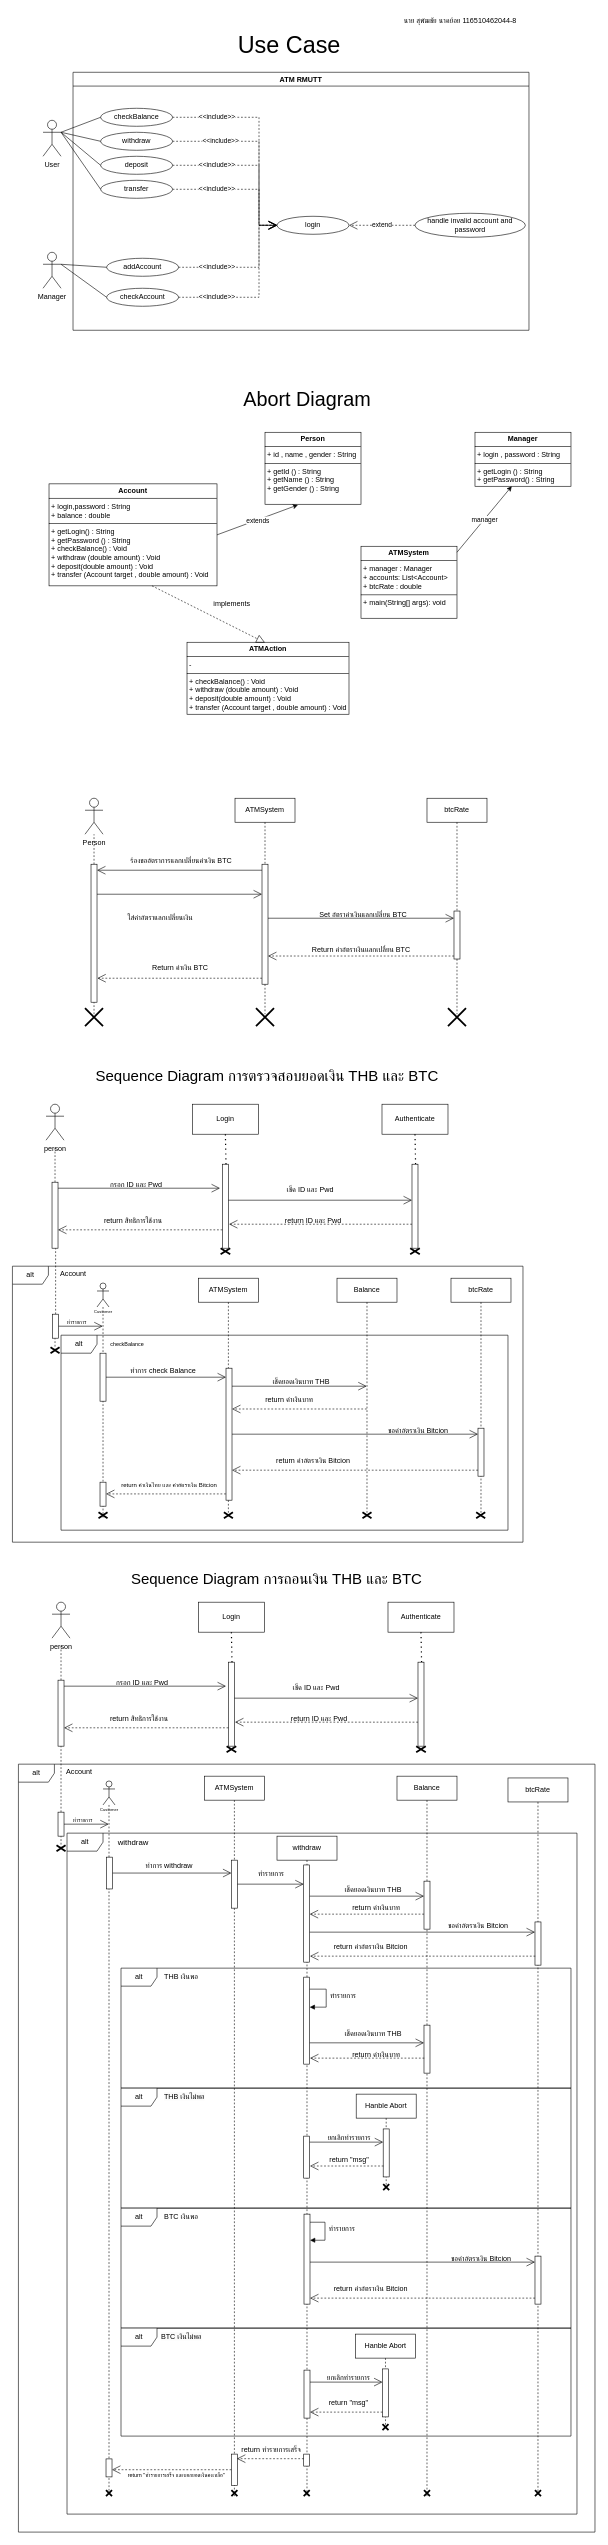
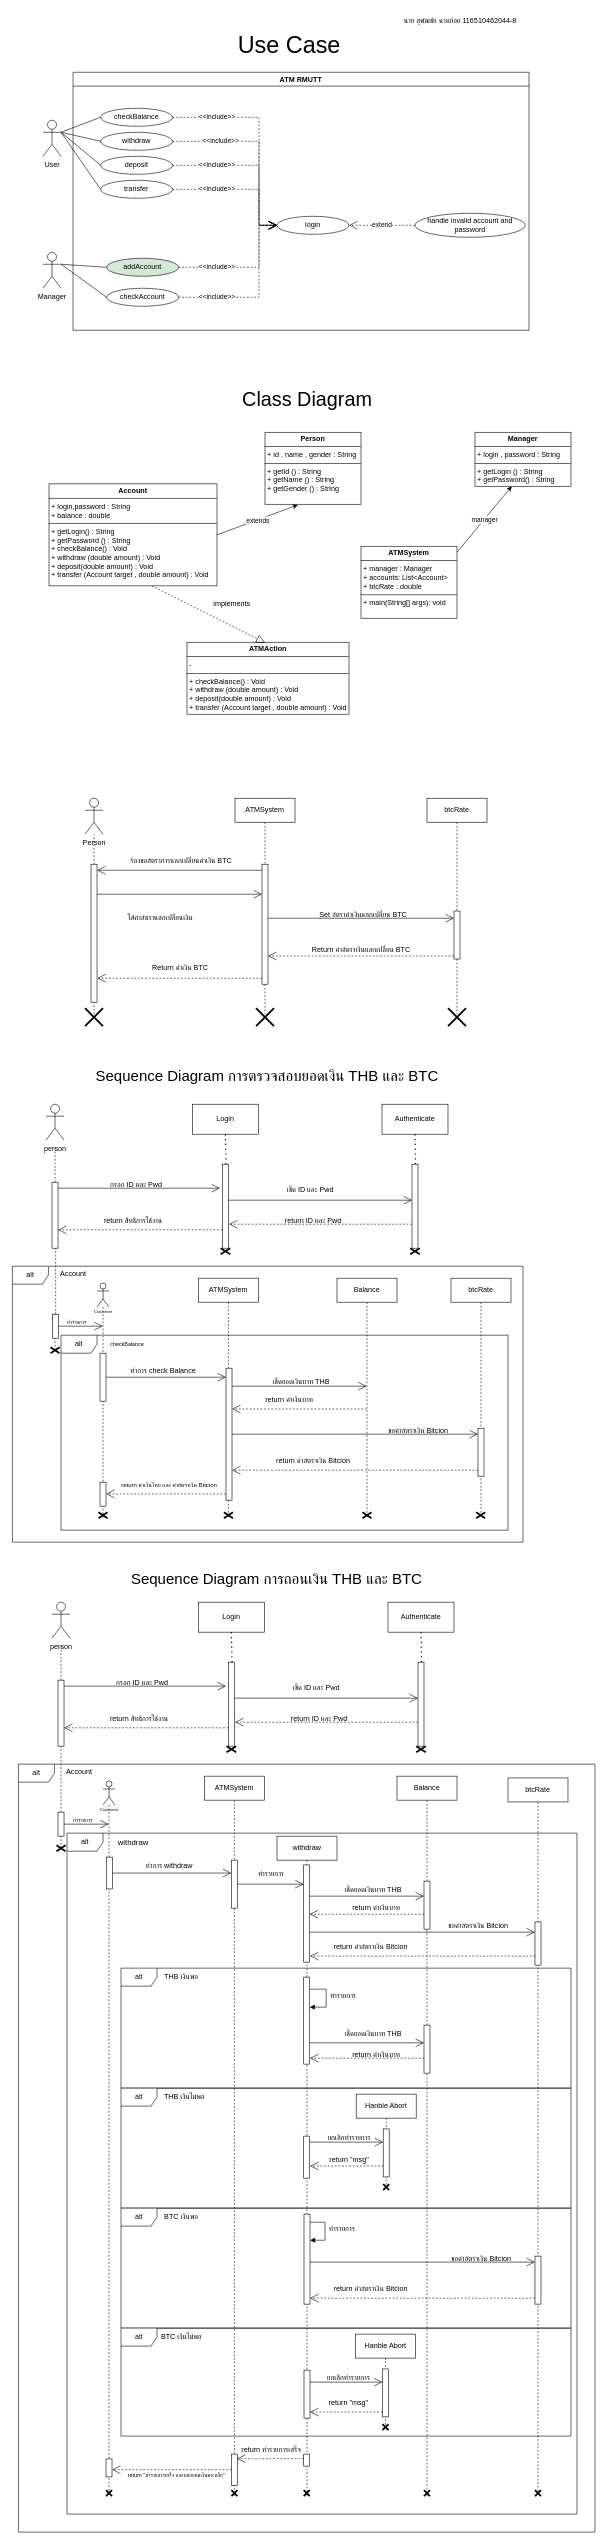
node "addAccount": fillcolor #ffffff -> #d5e8d4
node "Abort Diagram": label "Abort Diagram" -> "Class Diagram"
